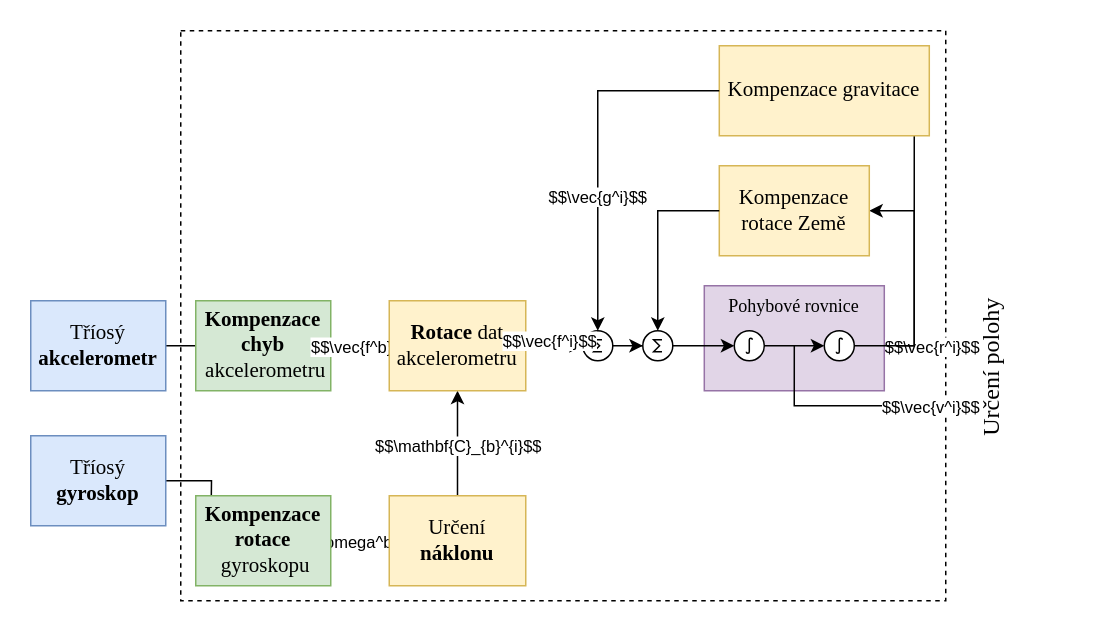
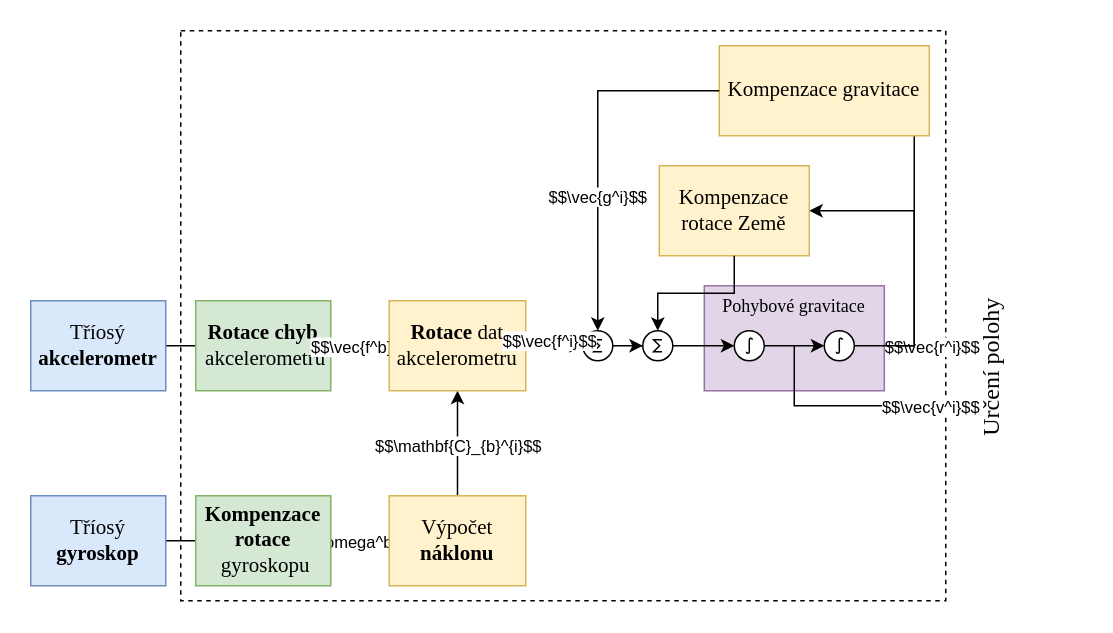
node "Kompenzace rotace Země": moved (794, 211) -> (734, 211)
node "Pohybové rovnice": label "Pohybové rovnice" -> "Pohybové gravitace"
node "Kompenzace chyb akcelerometru": label "Kompenzace chyb akcelerometru" -> "Rotace chyb akcelerometru"
node "Tříosý gyroskop": moved (98, 481) -> (98, 541)
node "Určení náklonu": label "Určení náklonu" -> "Výpočet náklonu"
